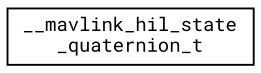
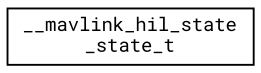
node "__mavlink_hil_state _quaternion_t": label "__mavlink_hil_state _quaternion_t" -> "__mavlink_hil_state _state_t"
